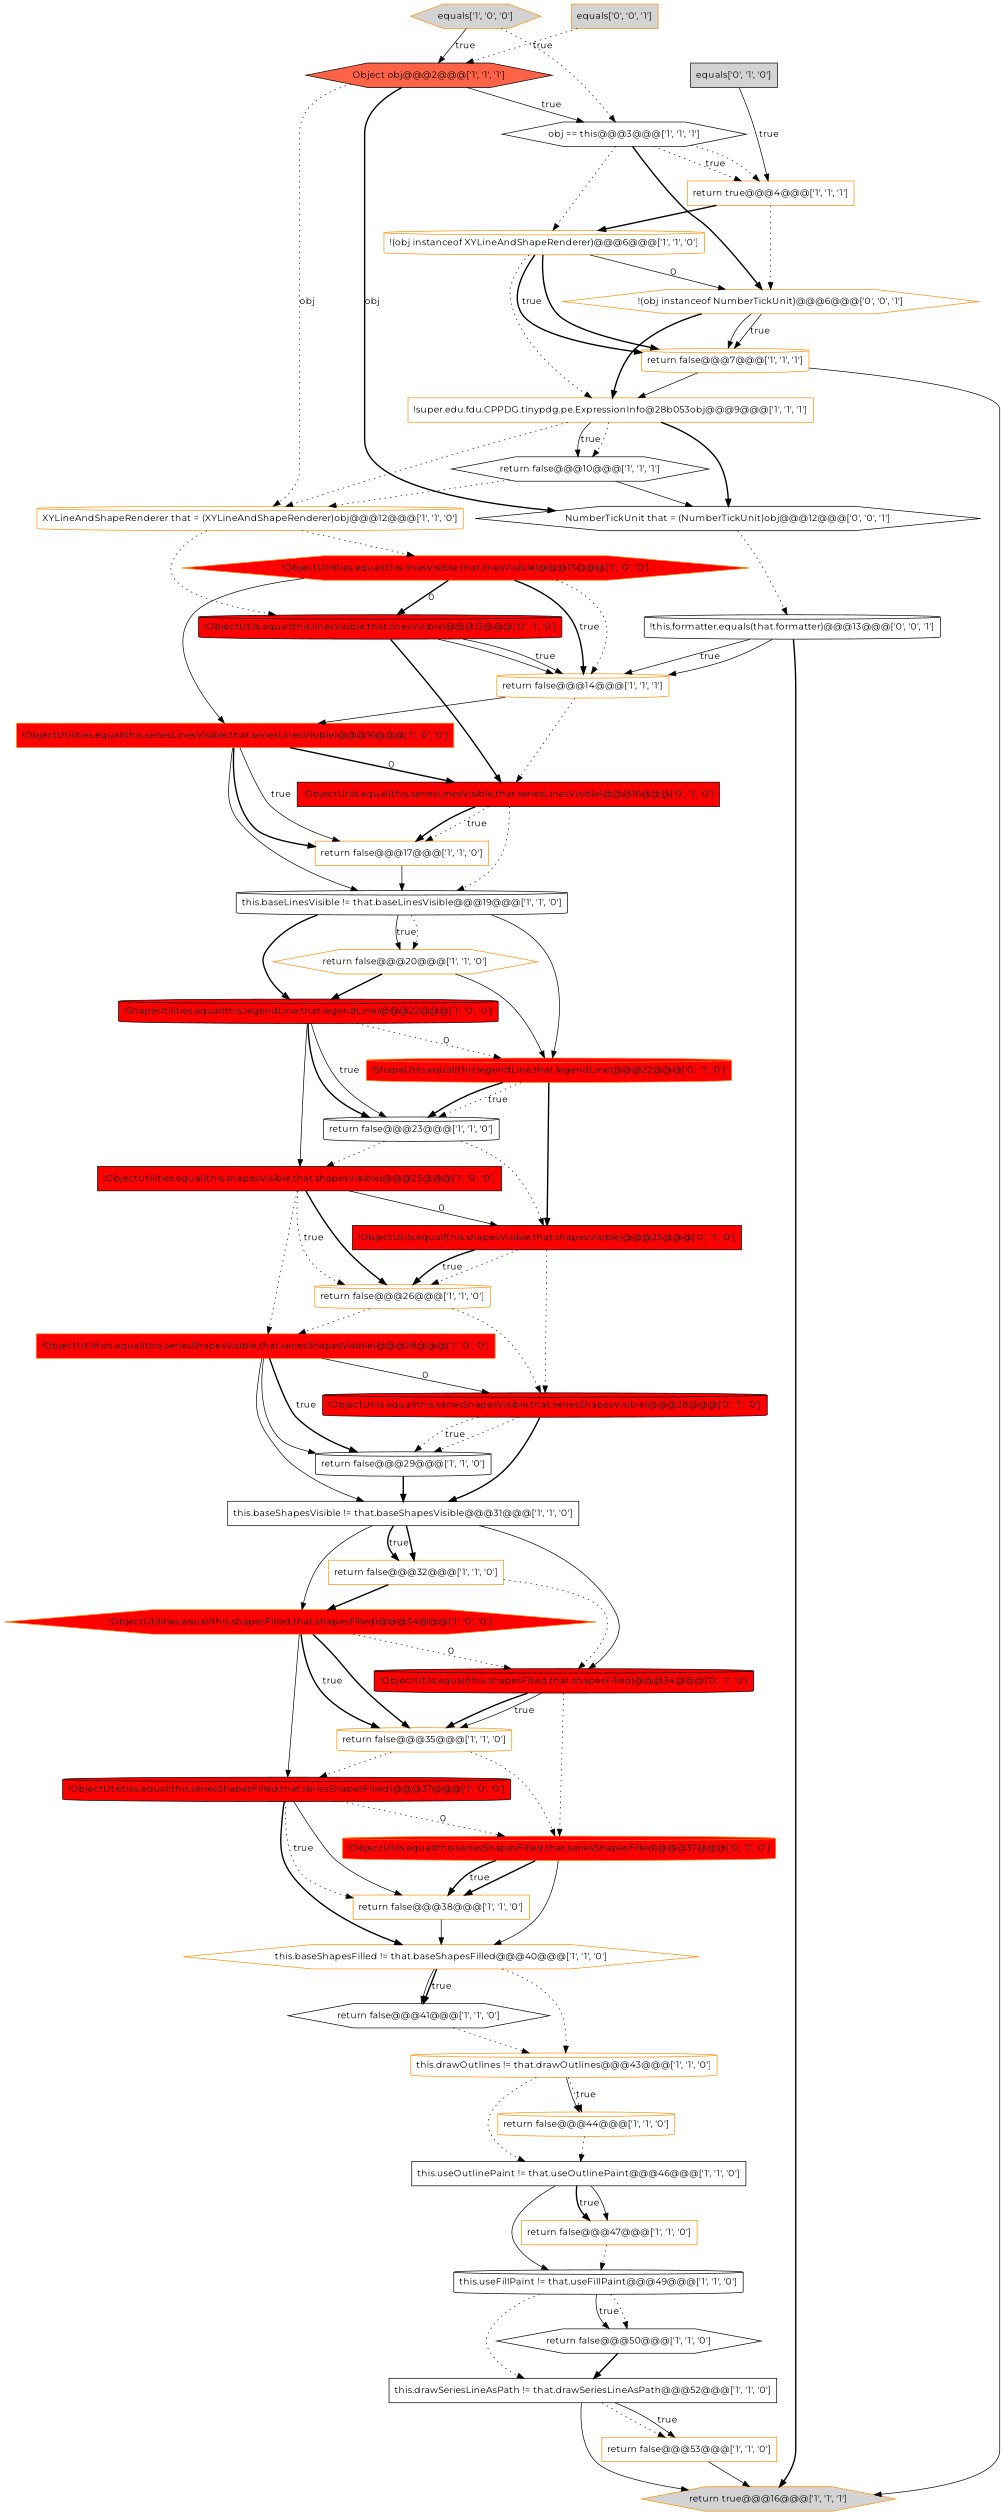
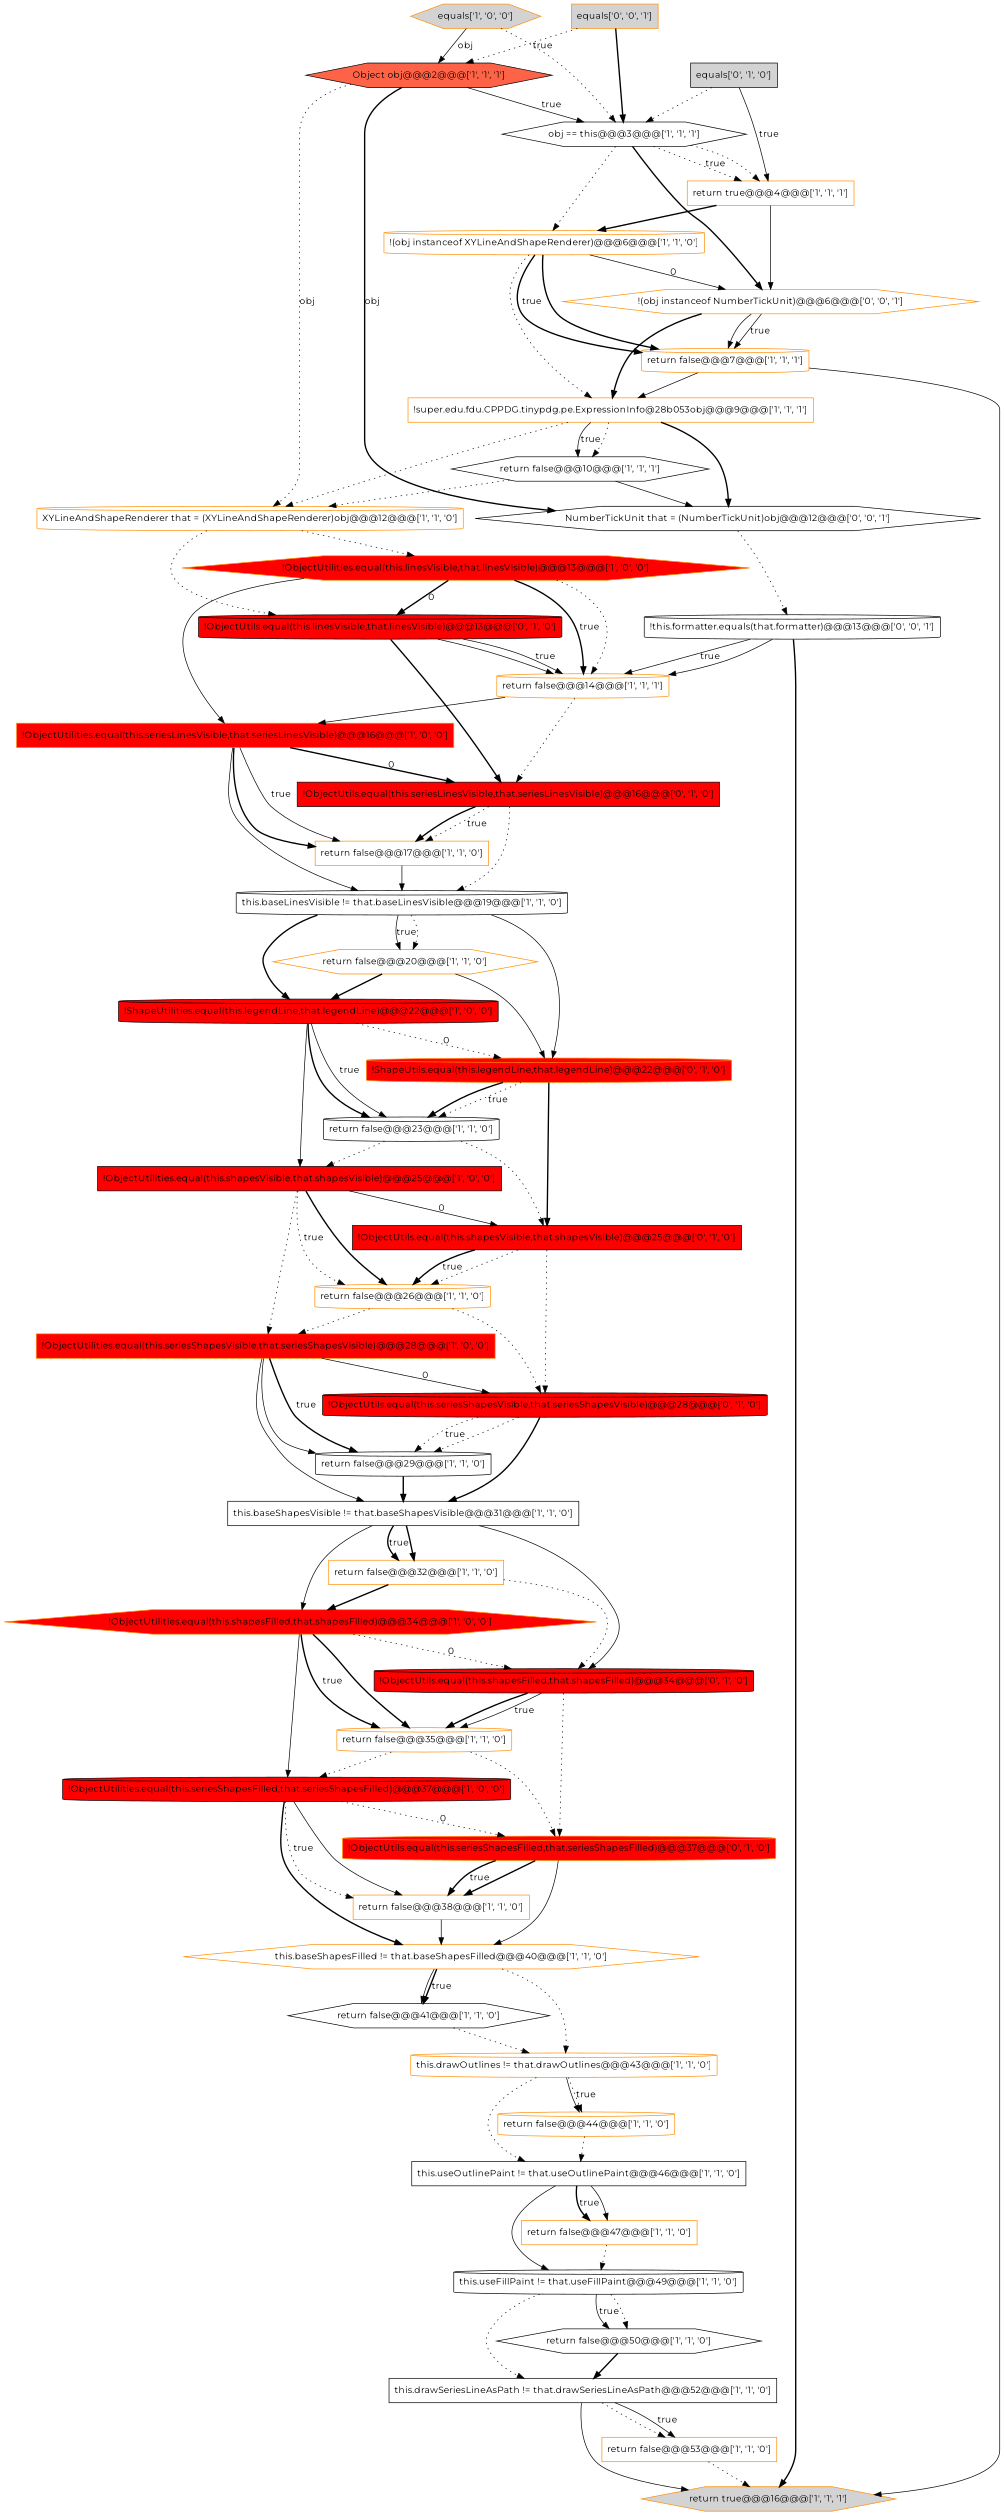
edge "equals['1', '0', '0']" -> "Object obj@@@2@@@['1', '1', '1']": label "true" -> "obj"
edge "equals['0', '0', '1']" -> "obj == this@@@3@@@['1', '1', '1']": added
edge "equals['0', '1', '0']" -> "obj == this@@@3@@@['1', '1', '1']": added
edge "return true@@@4@@@['1', '1', '1']" -> "!(obj instanceof NumberTickUnit)@@@6@@@['0', '0', '1']": style dotted -> solid
edge "return false@@@53@@@['1', '1', '0']" -> "return true@@@16@@@['1', '1', '1']": style solid -> dotted
